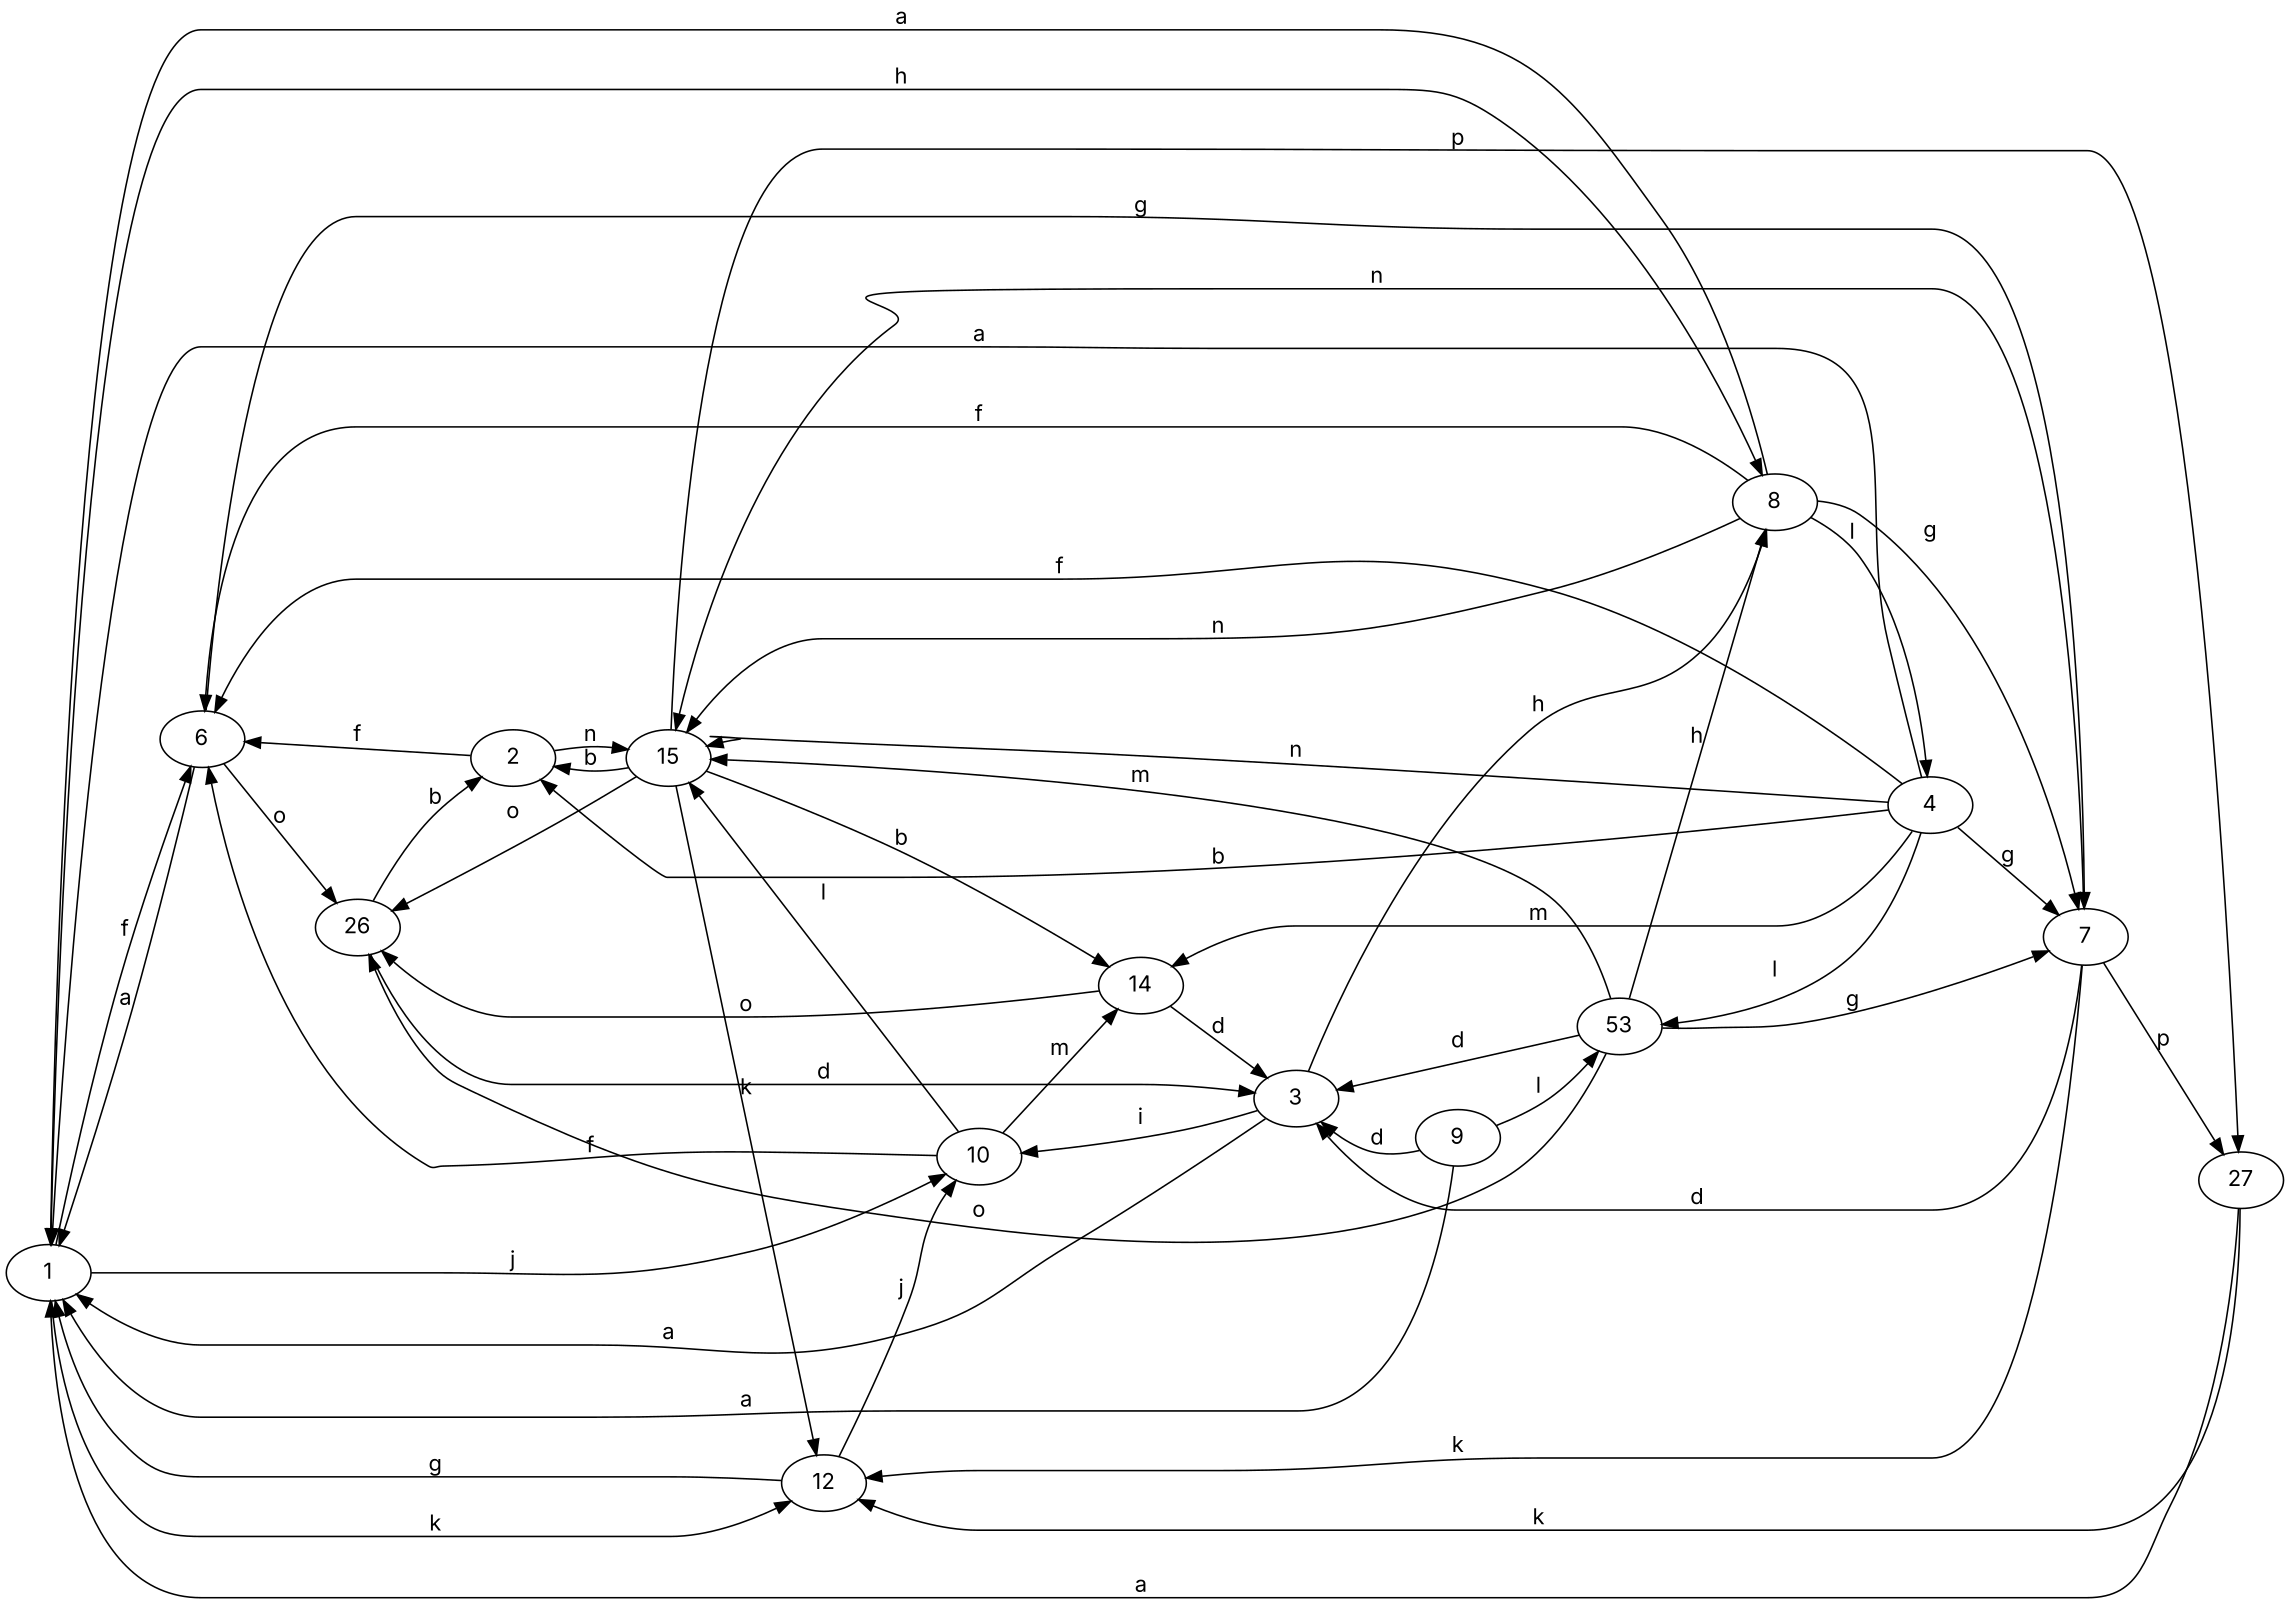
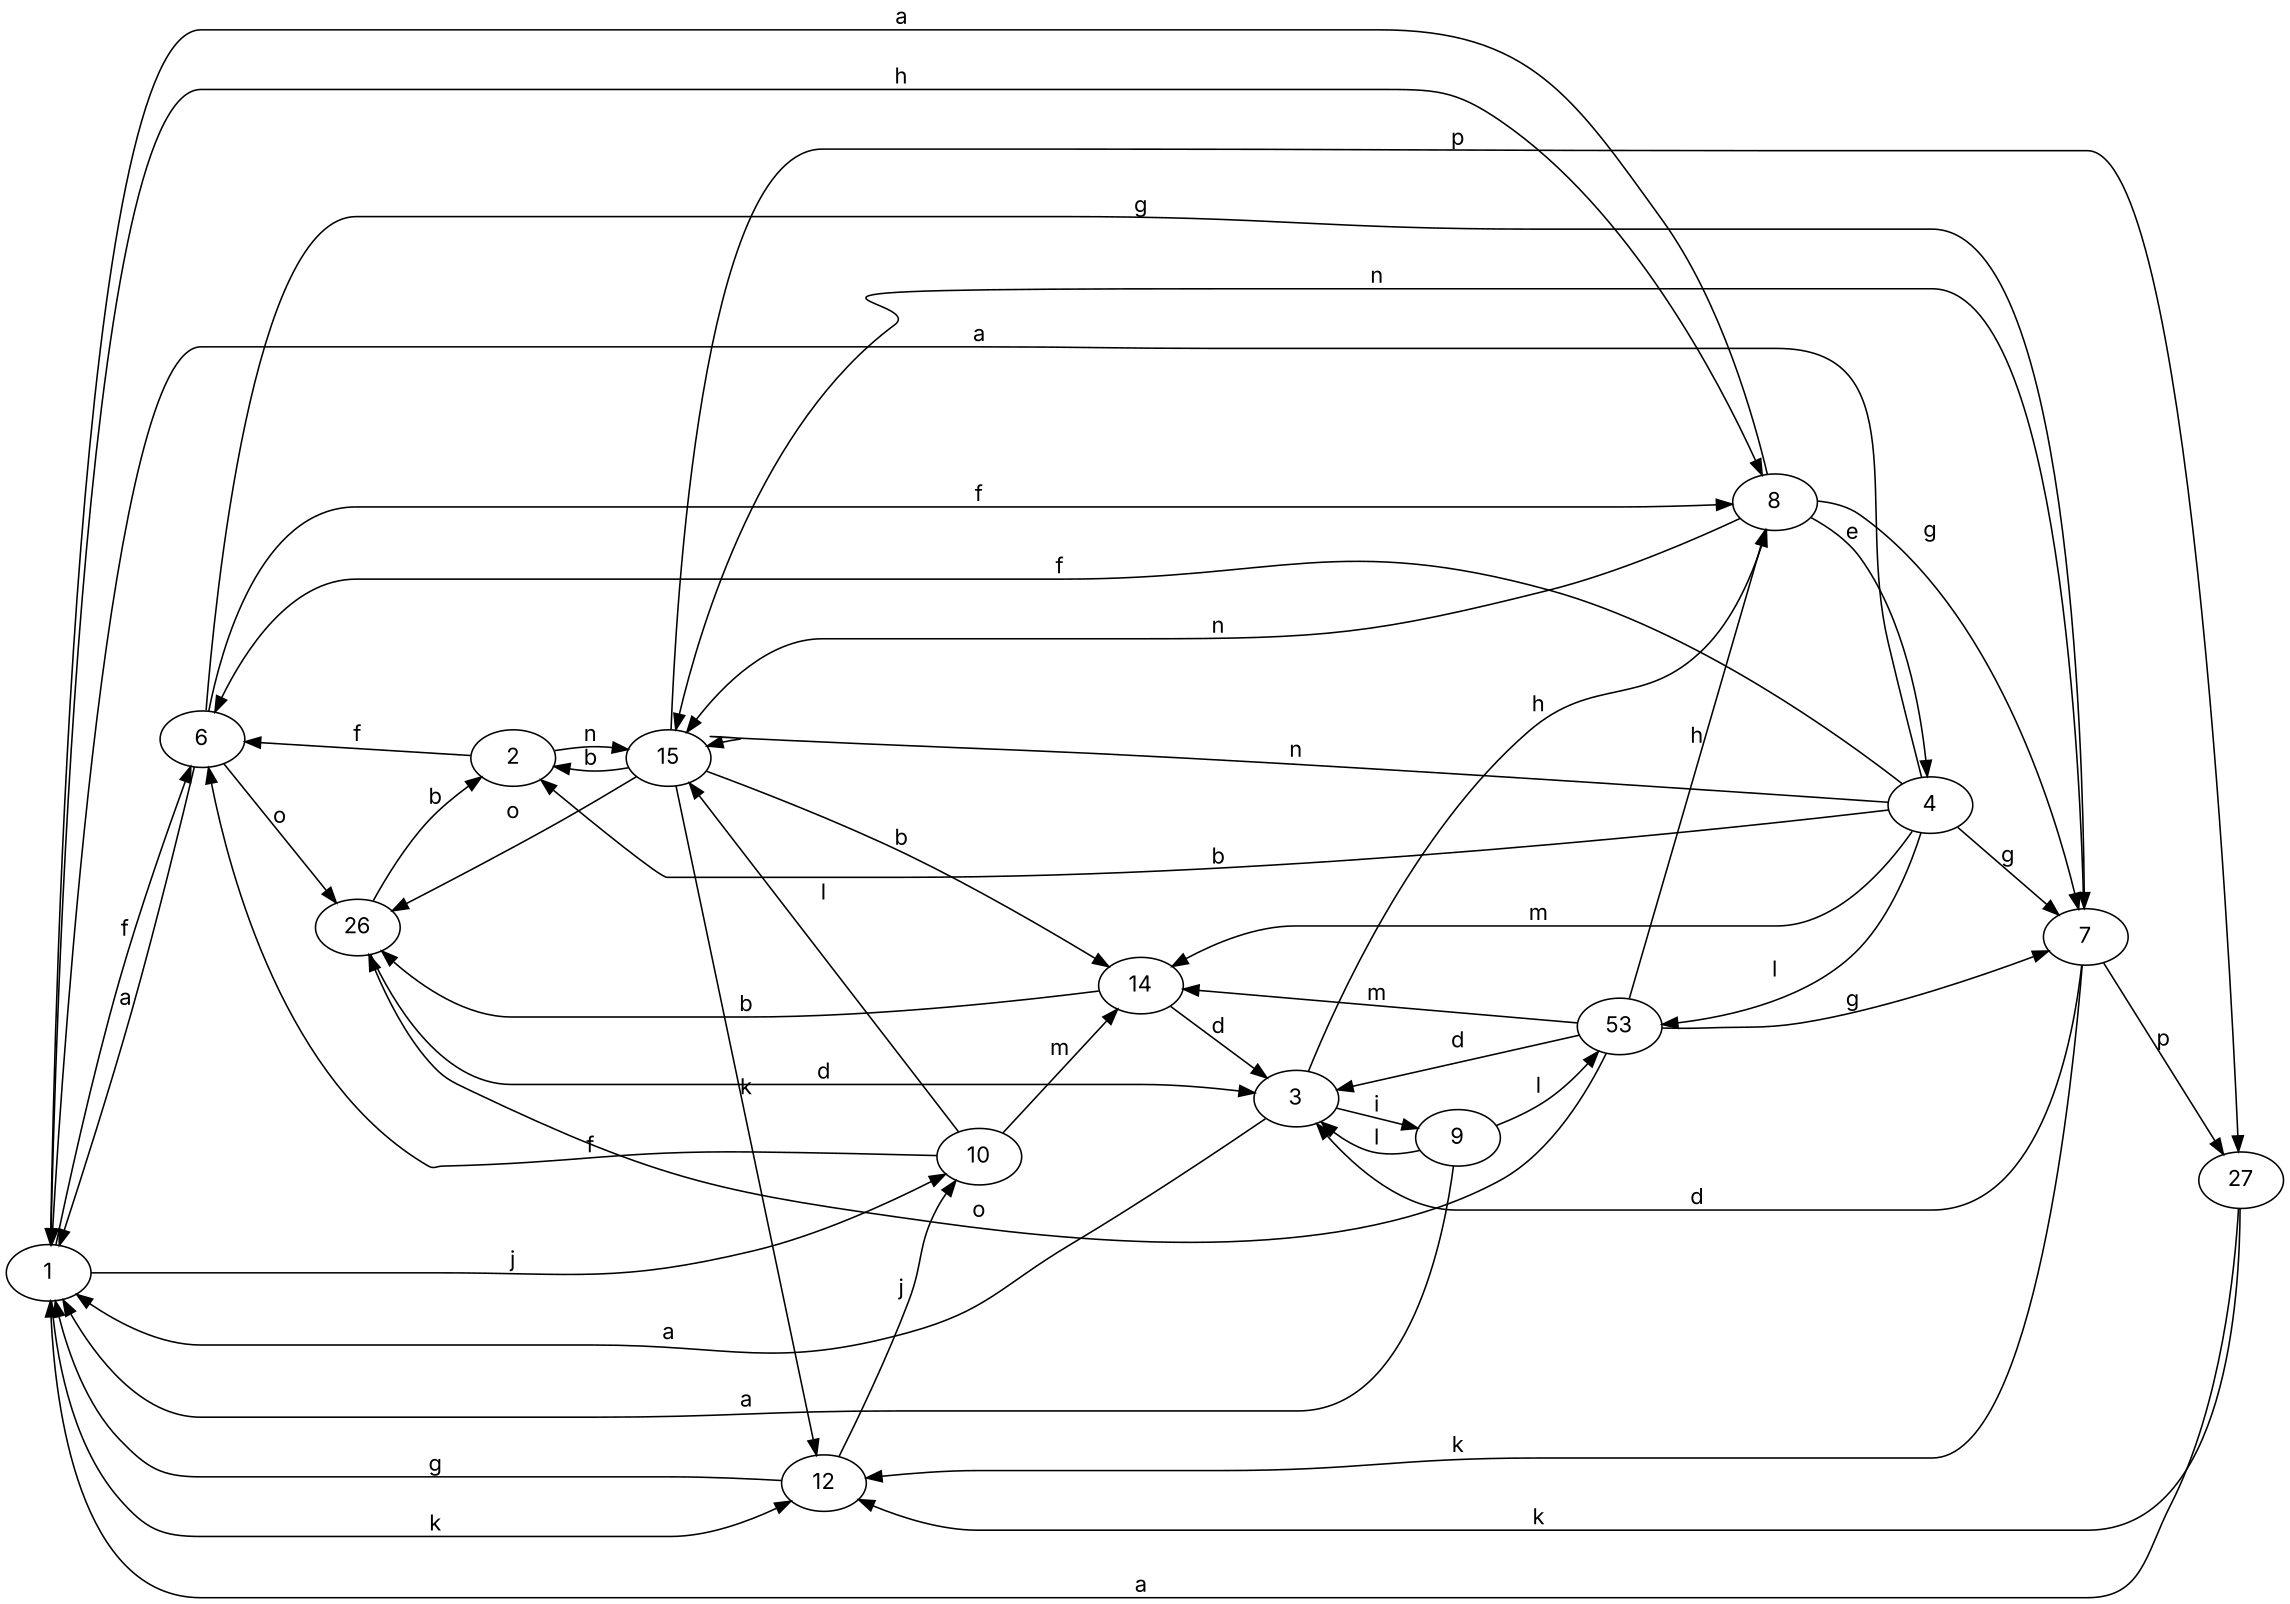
edge "8" -> "6": reversed
edge "8" -> "4": label "l" -> "e"
edge "53" -> "15": now "53" -> "14"
edge "14" -> "26": label "o" -> "b"
edge "3" -> "10": now "3" -> "9"
edge "9" -> "3": label "d" -> "l"
